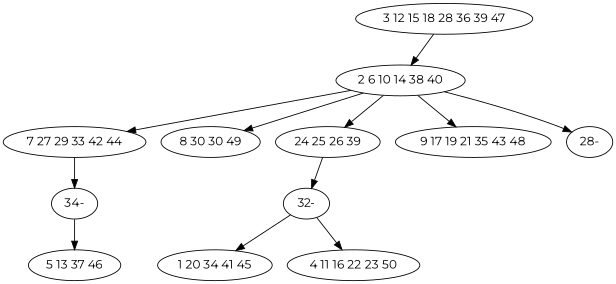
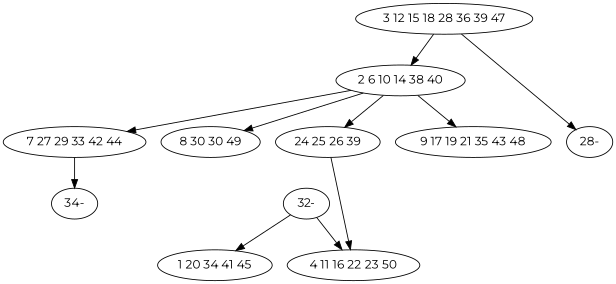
edge "2 6 10 14 38 40" -> "28-": now "3 12 15 18 28 36 39 47" -> "28-"
edge "24 25 26 39" -> "32-": now "24 25 26 39" -> "4 11 16 22 23 50"
node "5 13 37 46": removed
